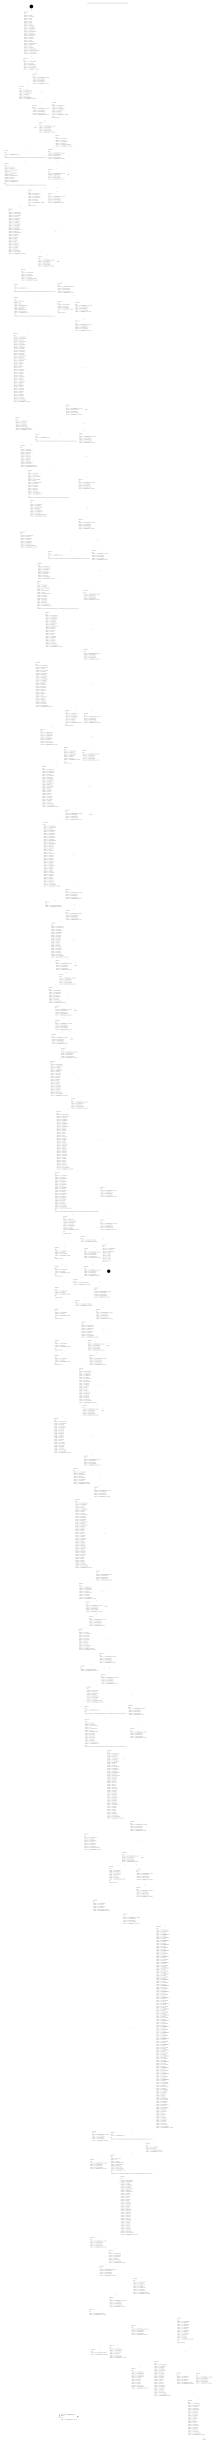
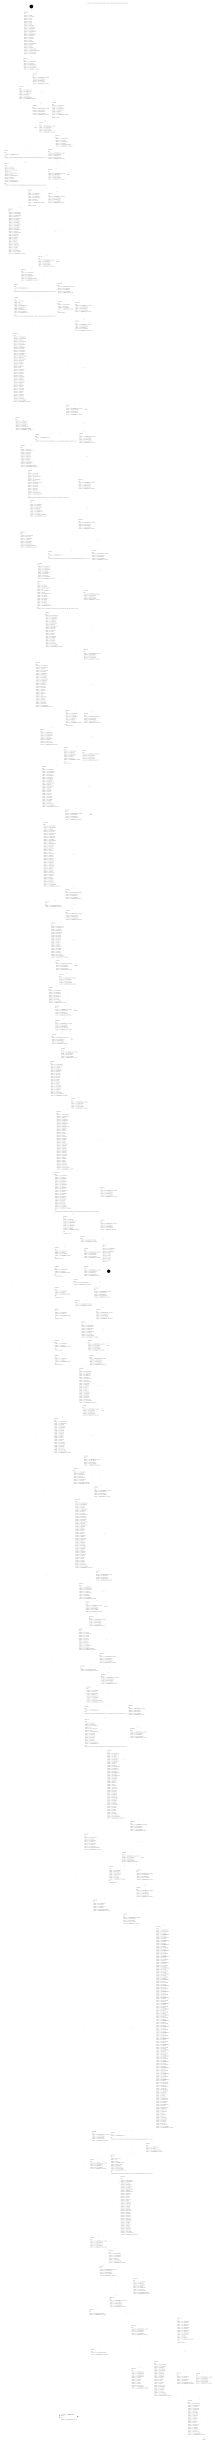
node "0x401d76 [30]": removed
